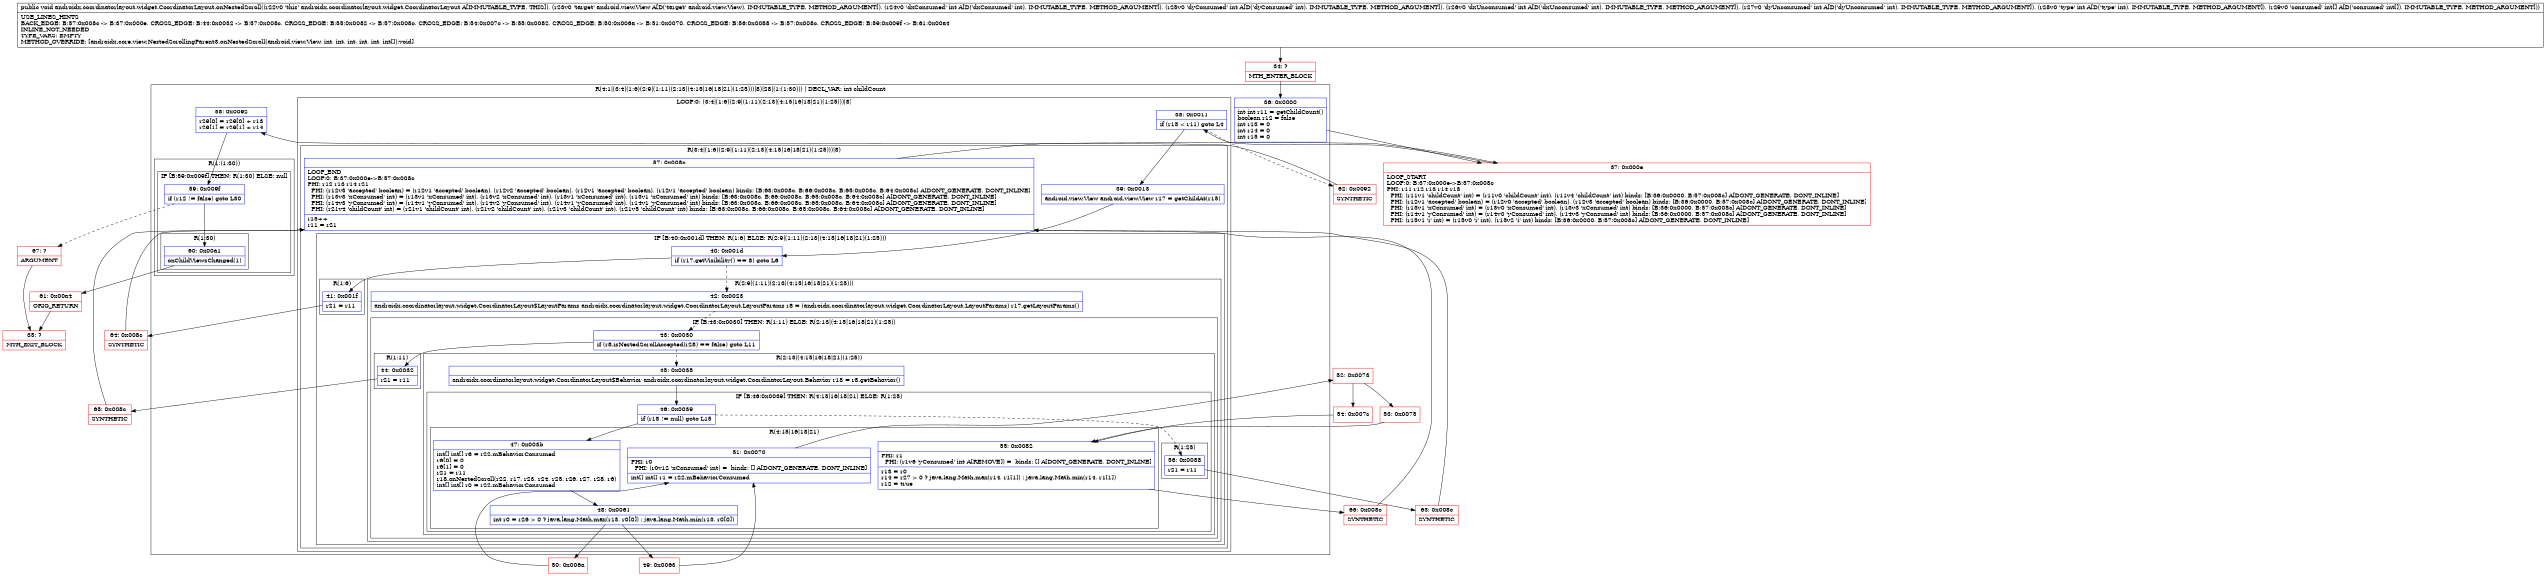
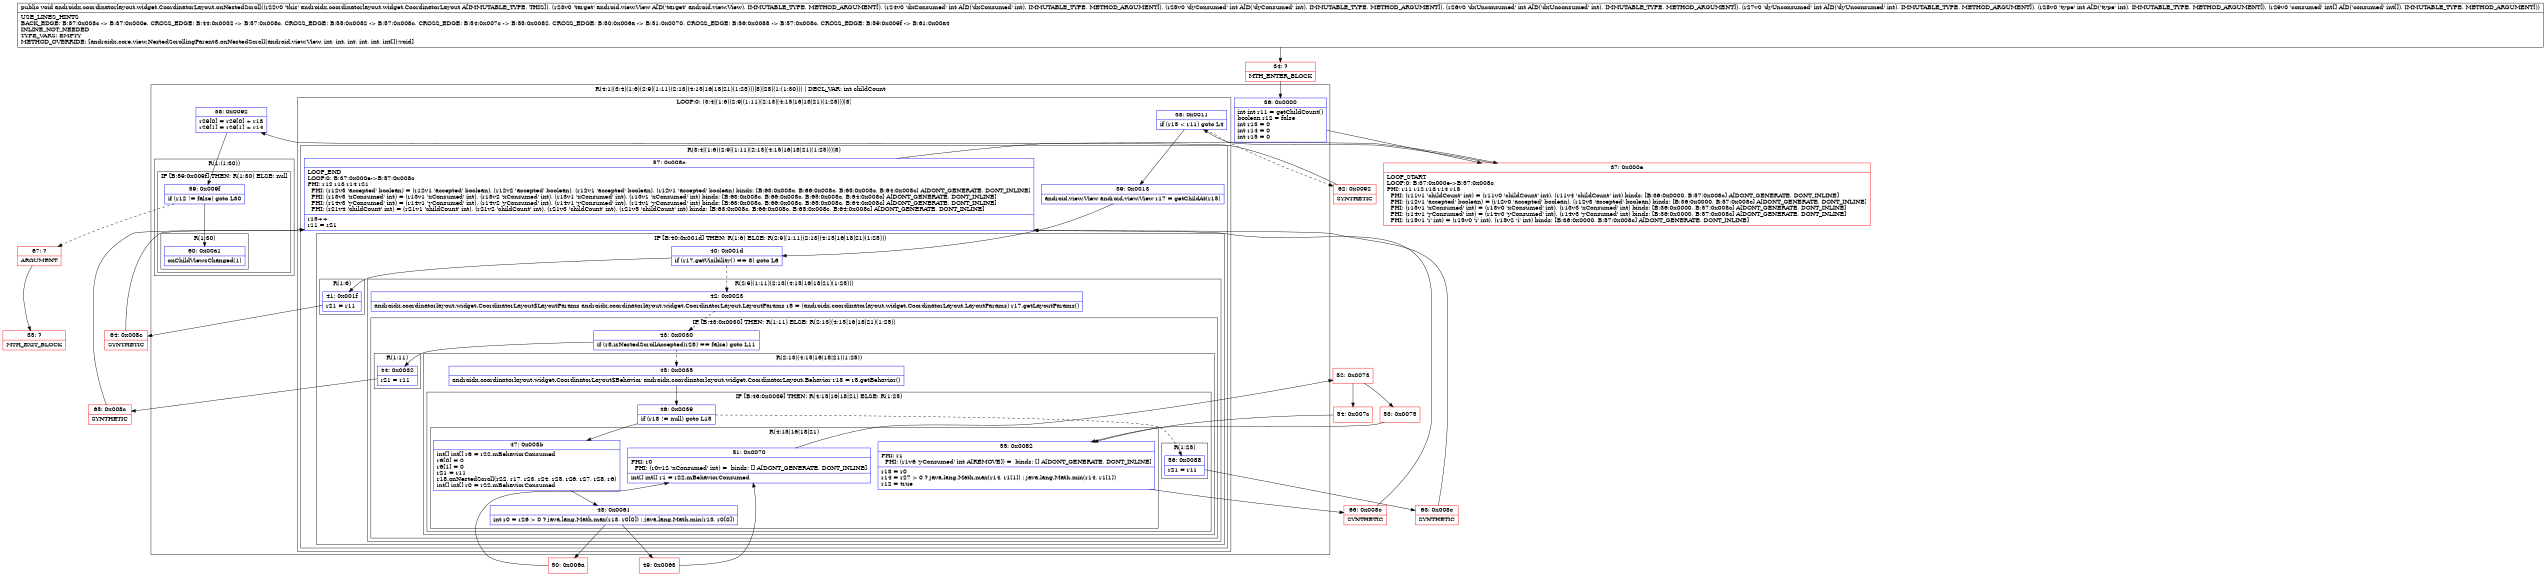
node "61: 0x00a4": removed
